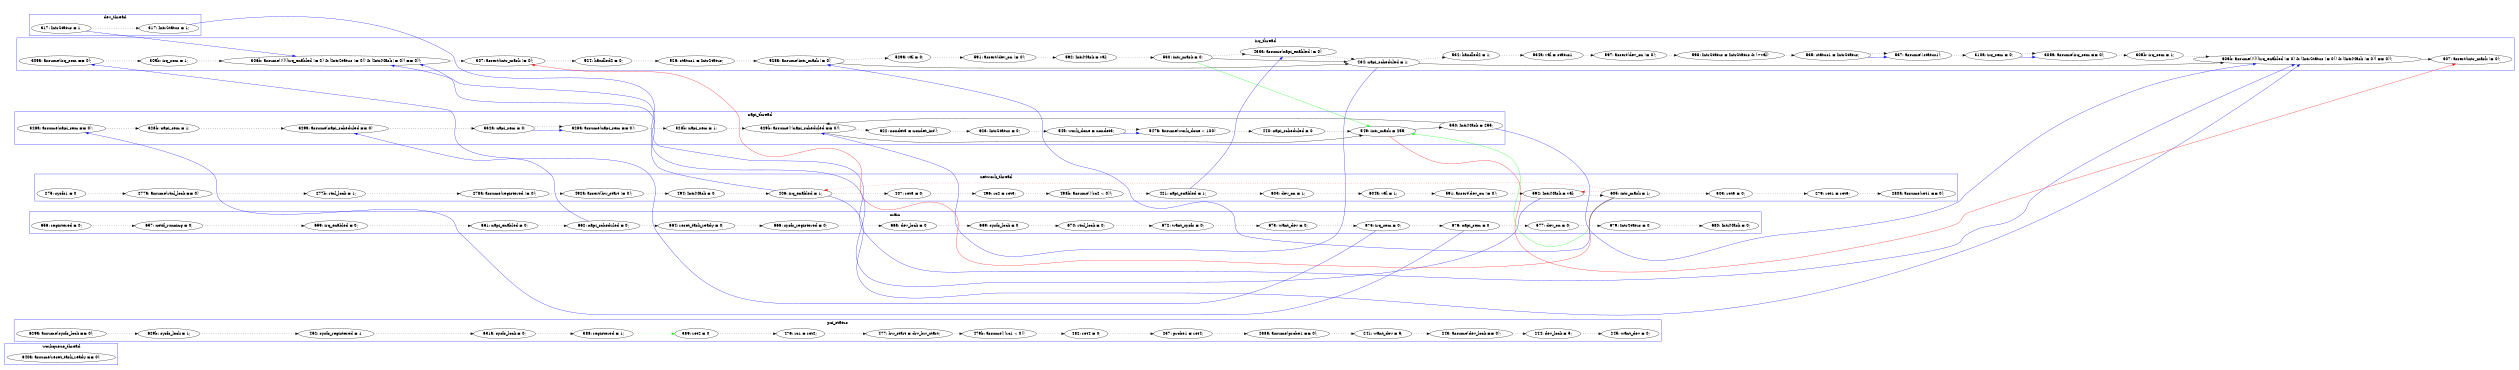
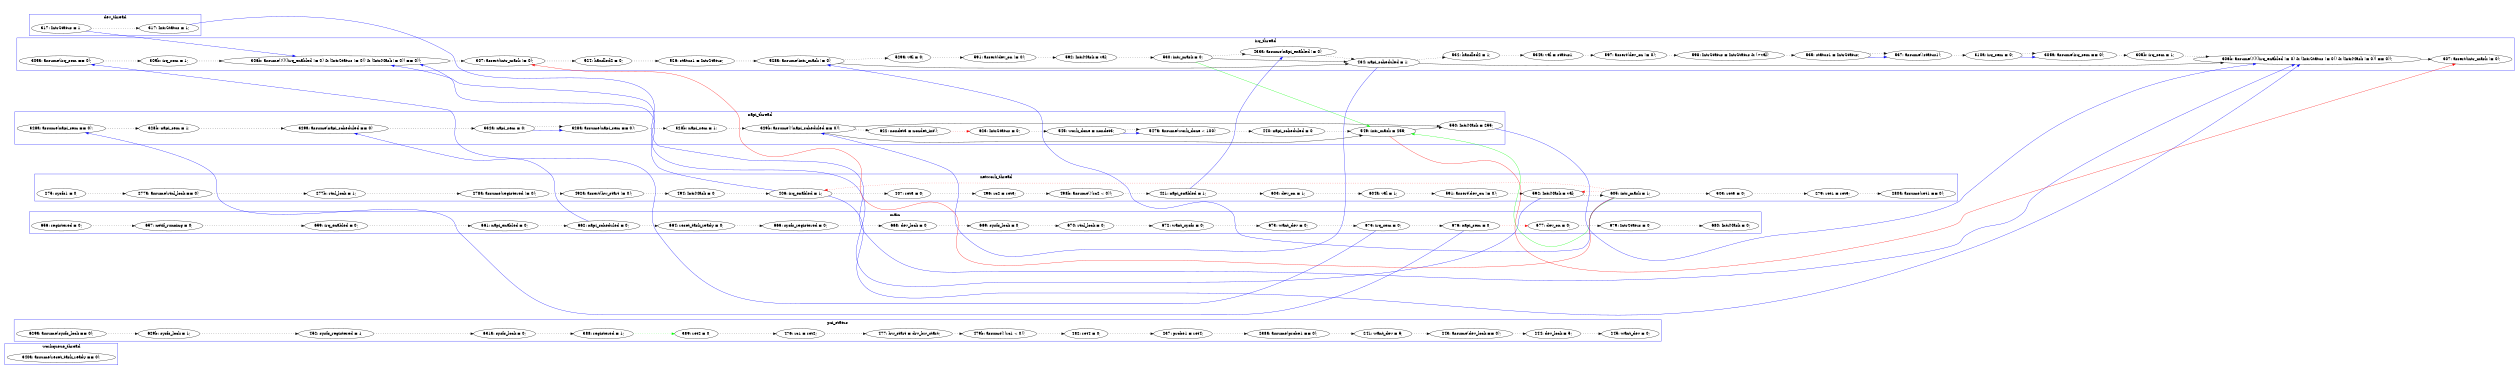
edge "550: IntrMask = 255;" -> "329b: assume(!(napi_scheduled == 0));": reversed
edge "622: nondet3 = nondet_int();" -> "623: IntrStatus = 0;": color black -> red
edge "676: napi_sem = 0;" -> "677: dev_on = 0;": color black -> Red
